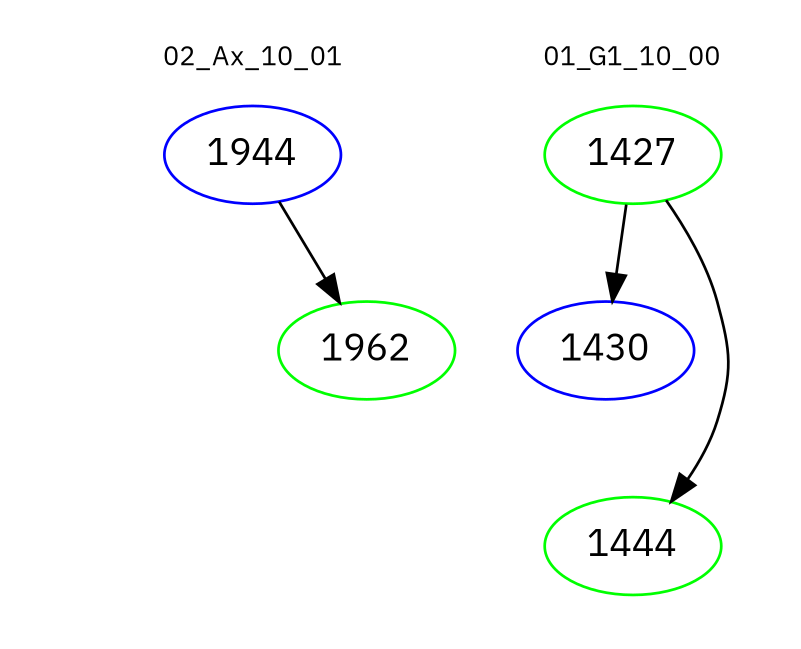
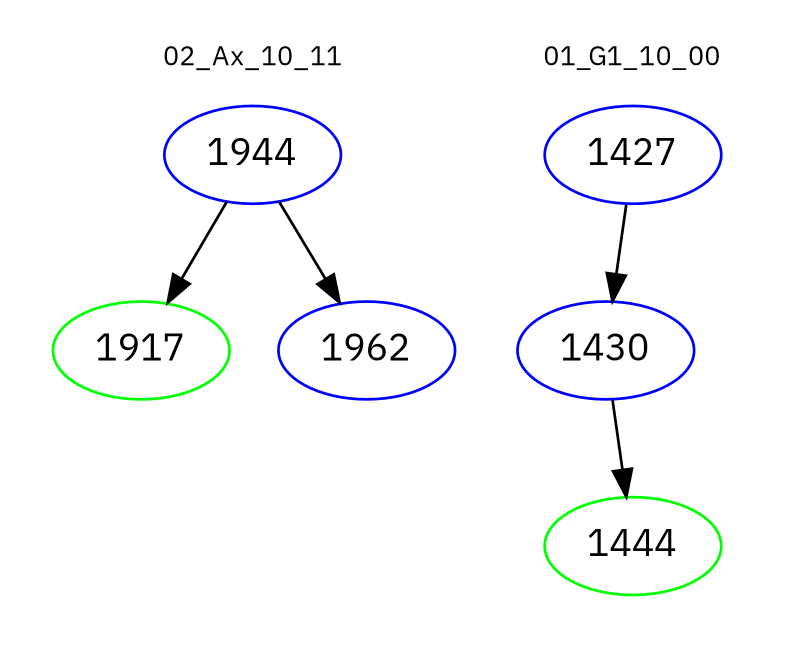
cluster "02_Ax_10_01": label "02_Ax_10_01" -> "02_Ax_10_11"
node "1427": color green -> blue
edge "1427" -> "1444": now "1430" -> "1444"
node "1917": added
node "1962": color green -> blue
